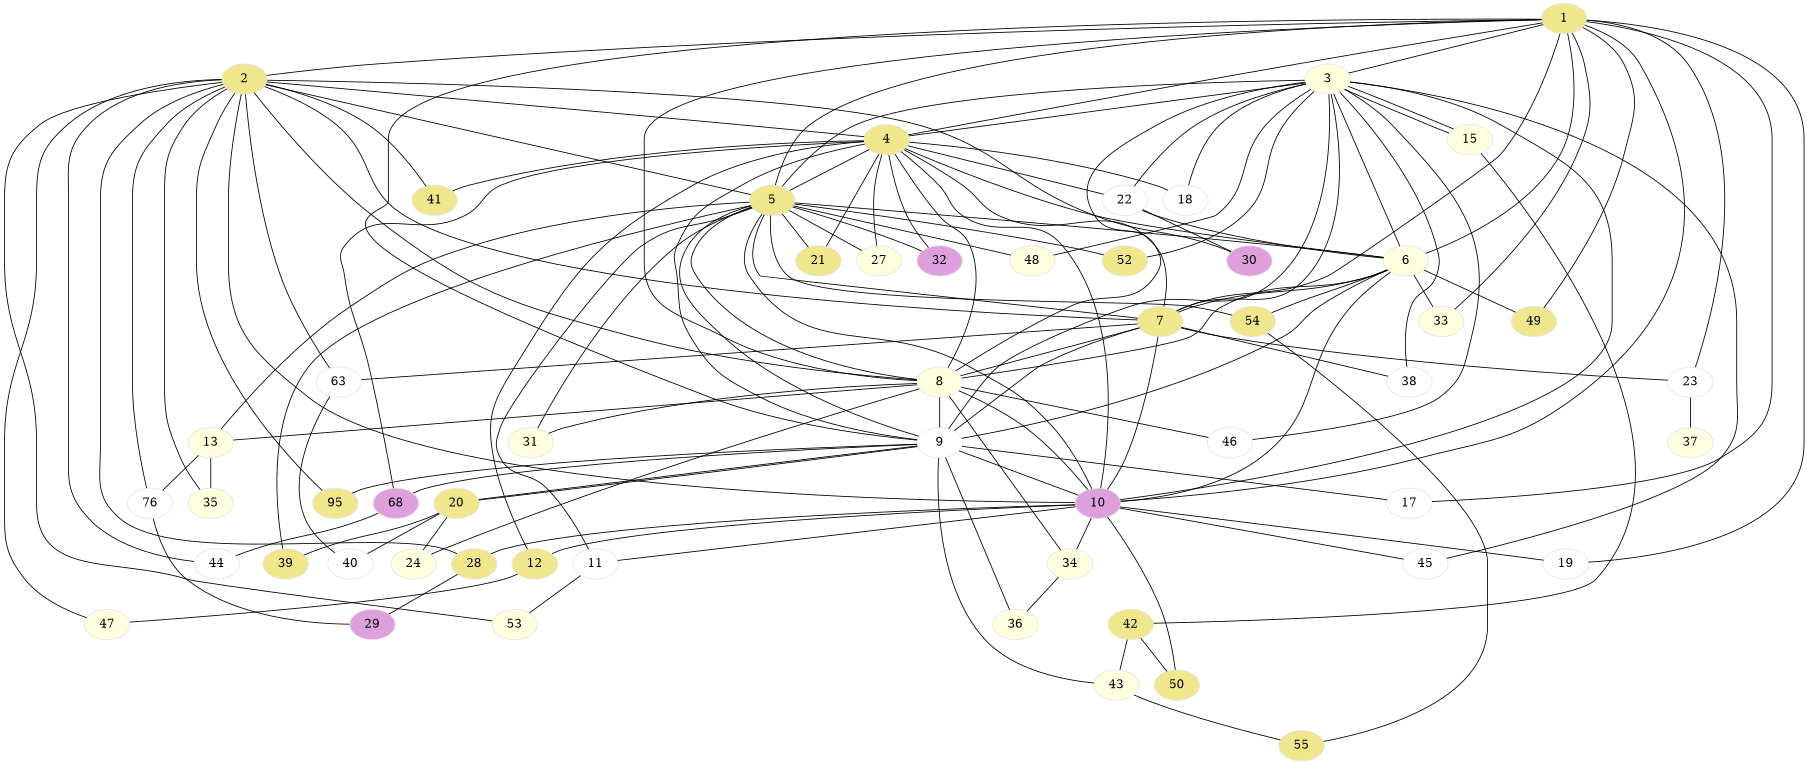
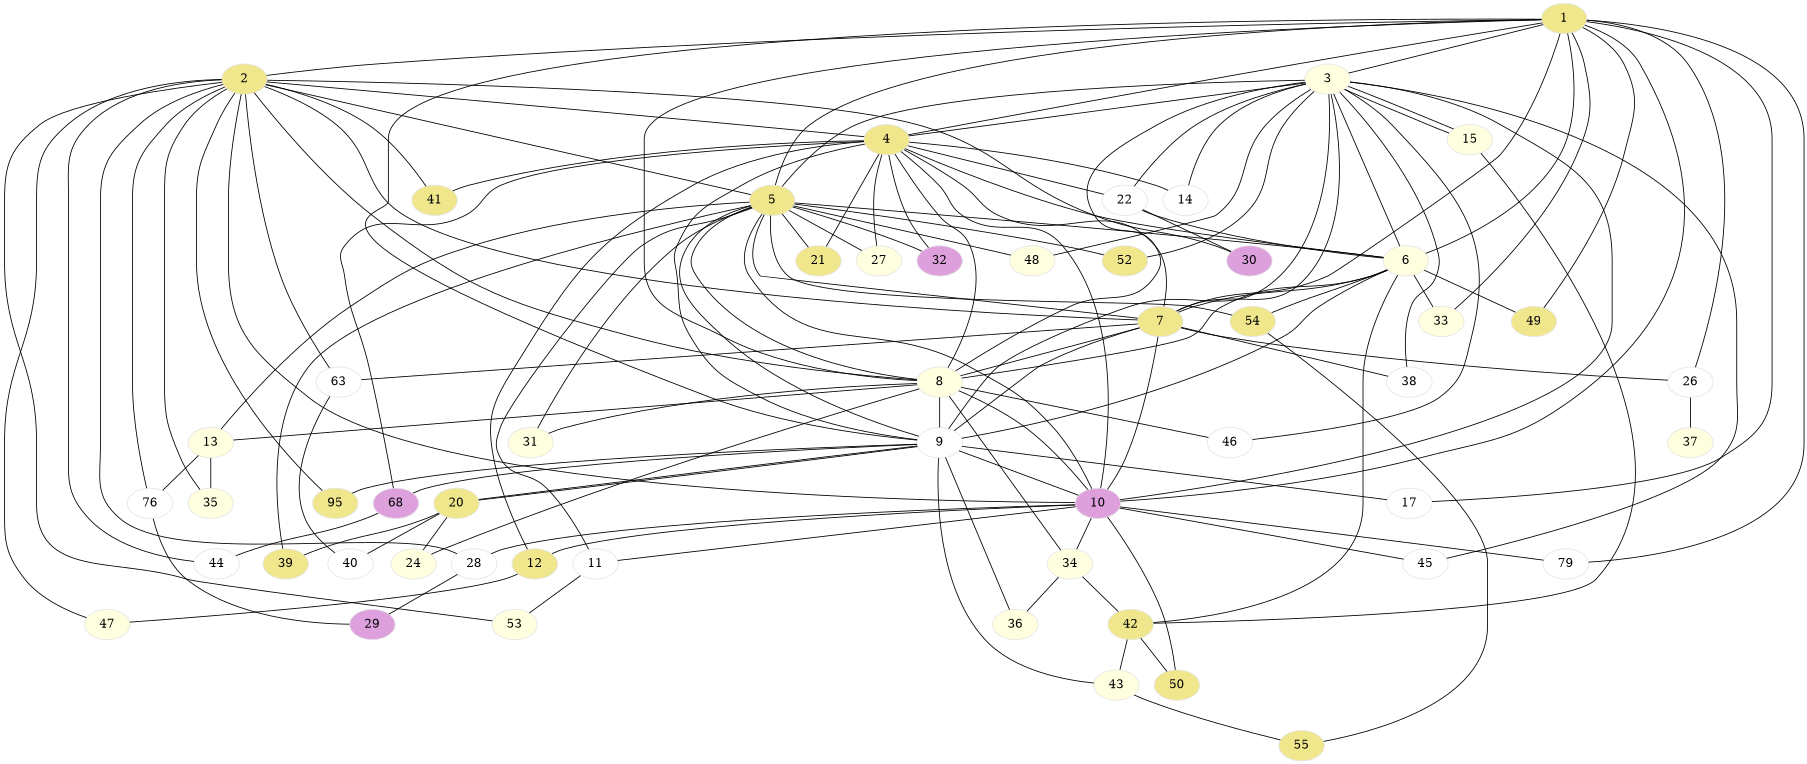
edge "4" -- "5": removed
node "18": label "18" -> "14"
node "23": label "23" -> "26"
edge "6" -- "10": now "6" -- "42"
node "28": fillcolor khaki -> white
node "19": label "19" -> "79"
edge "34" -- "42": added
